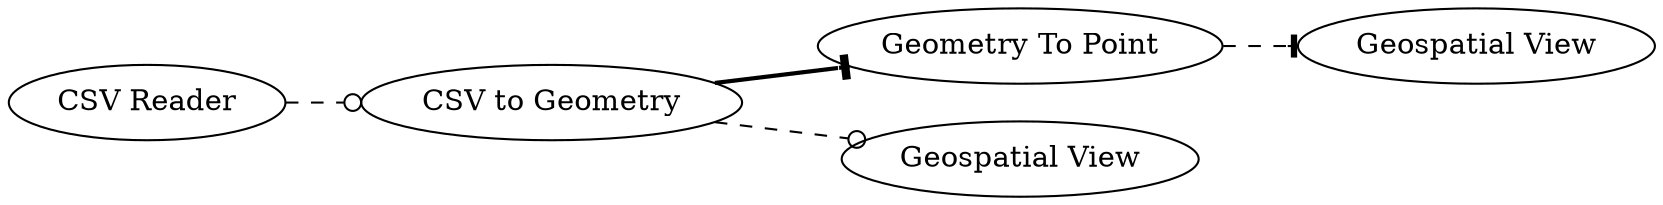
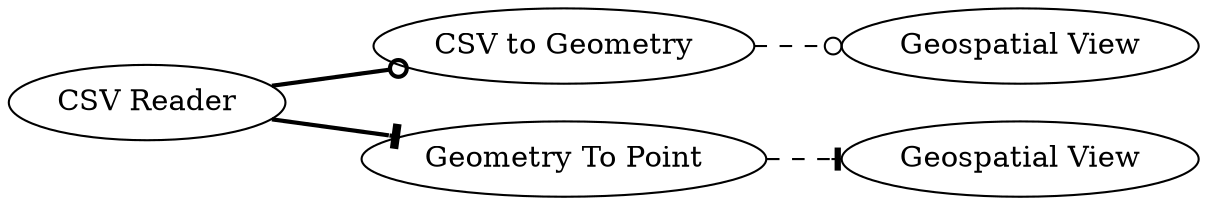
edge "CSV to Geometry" -> "Geometry To Point": now "CSV Reader" -> "Geometry To Point"
edge "CSV Reader" -> "CSV to Geometry": style dashed -> bold
